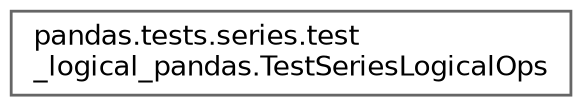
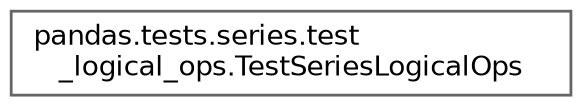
node "pandas.tests.series.test _logical_pandas.TestSeriesLogicalOps": label "pandas.tests.series.test _logical_pandas.TestSeriesLogicalOps" -> "pandas.tests.series.test _logical_ops.TestSeriesLogicalOps"
